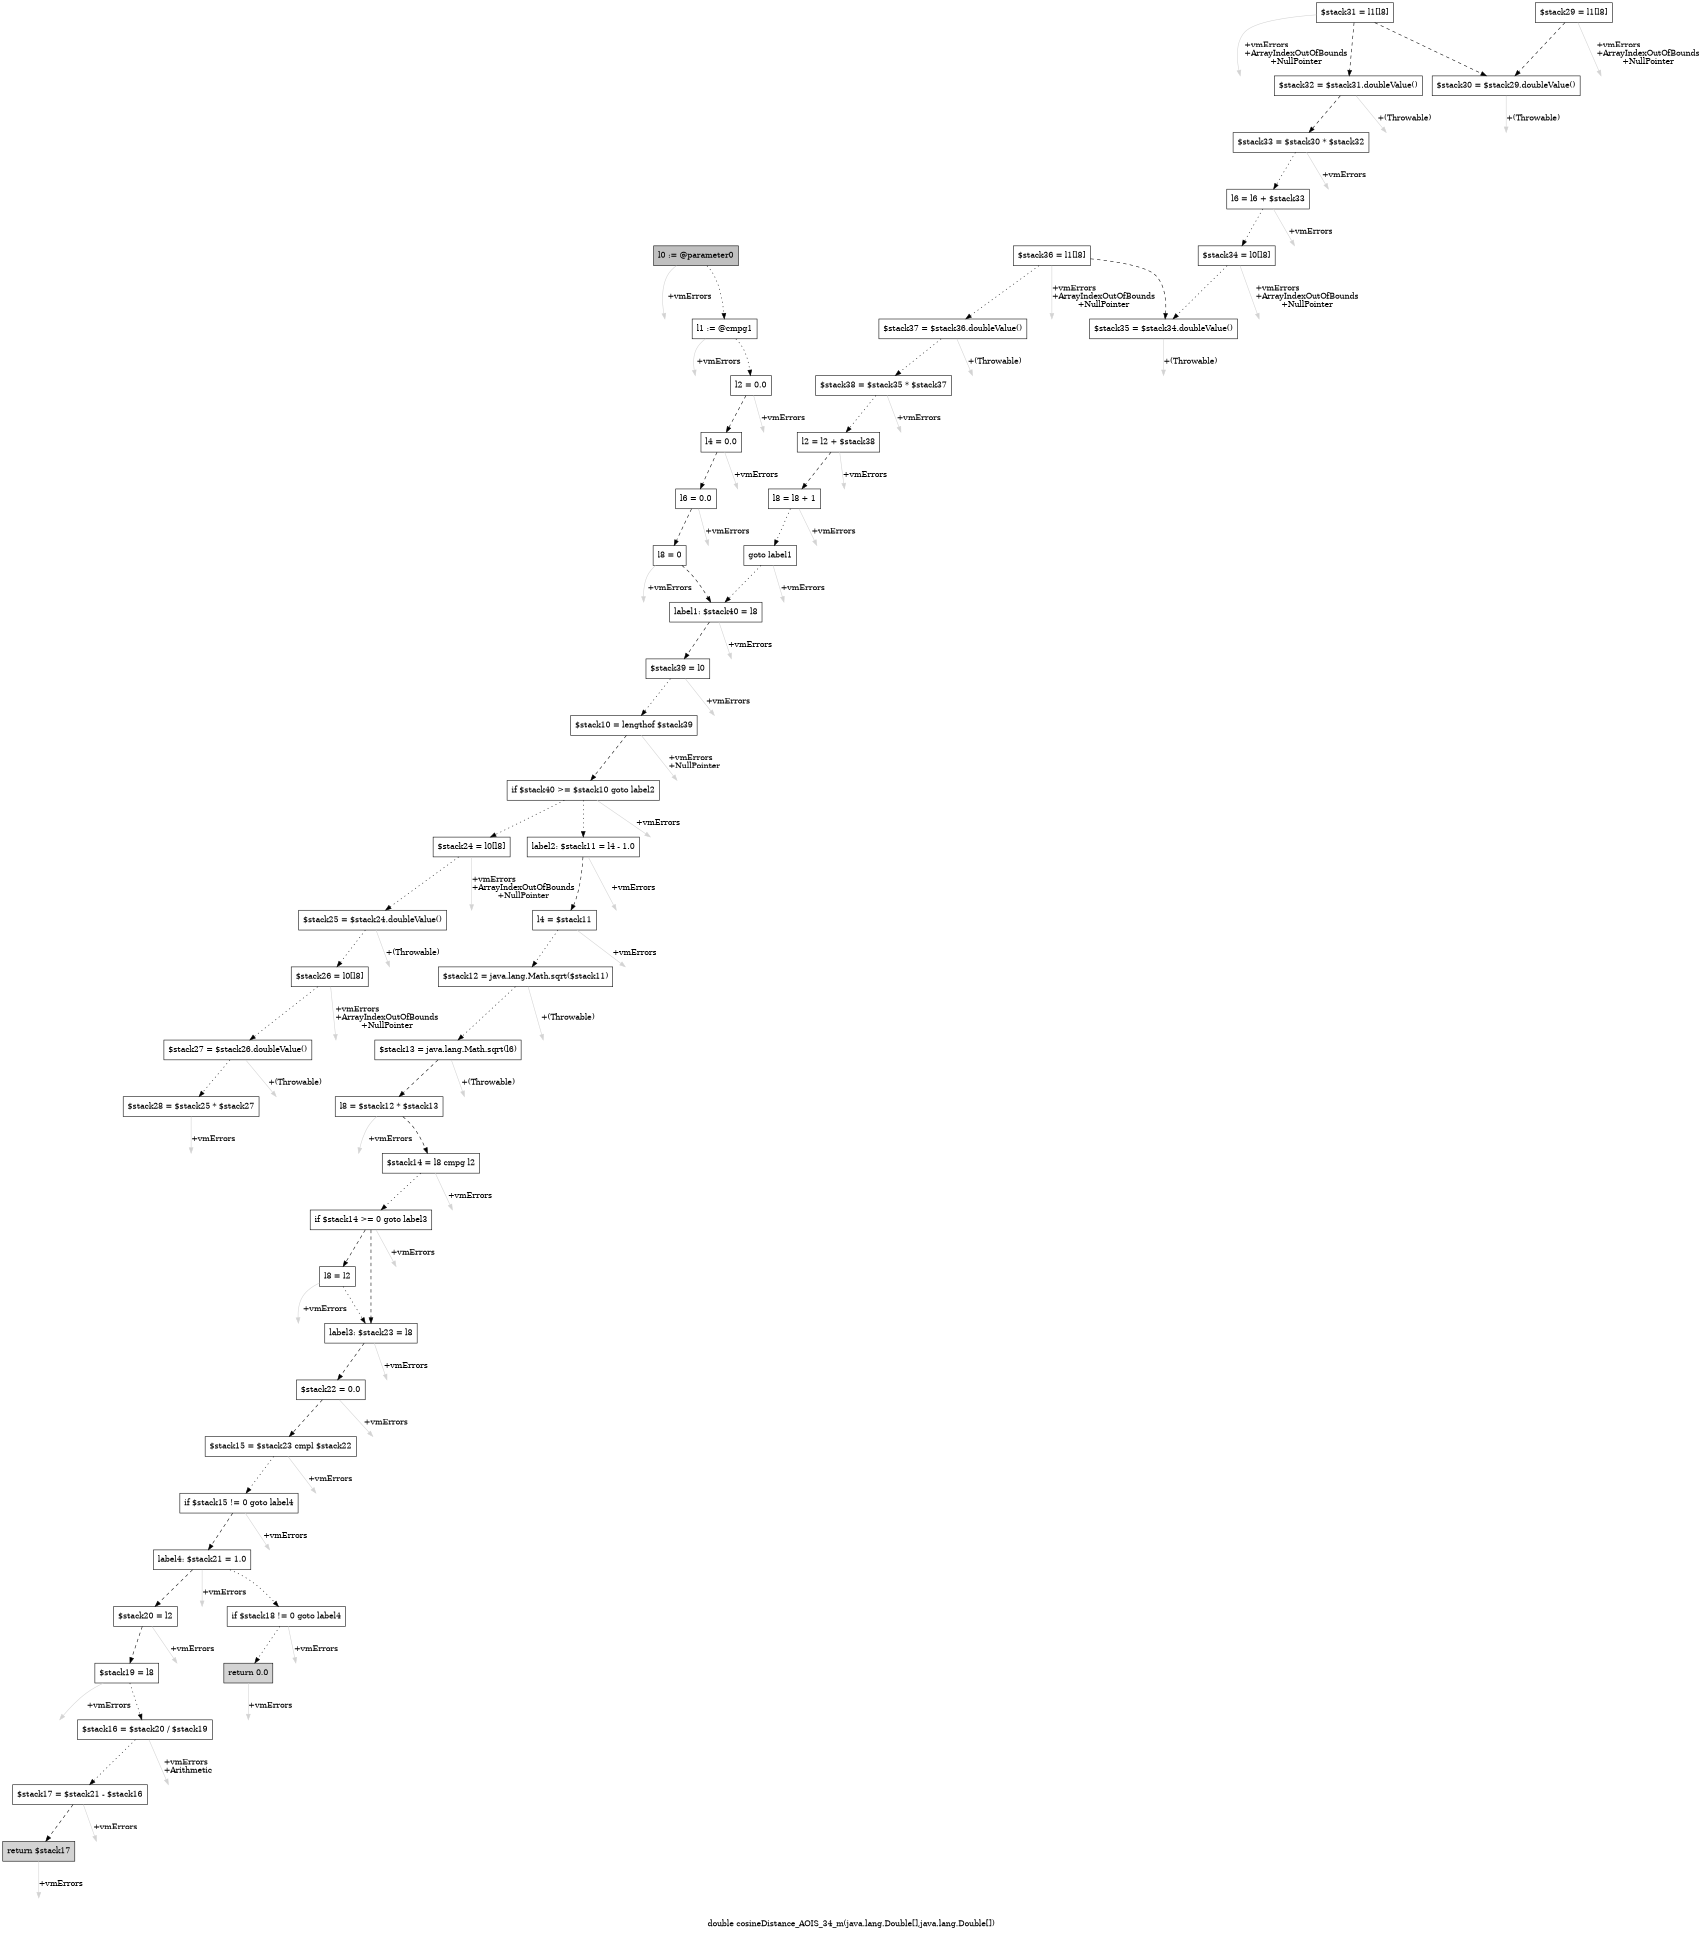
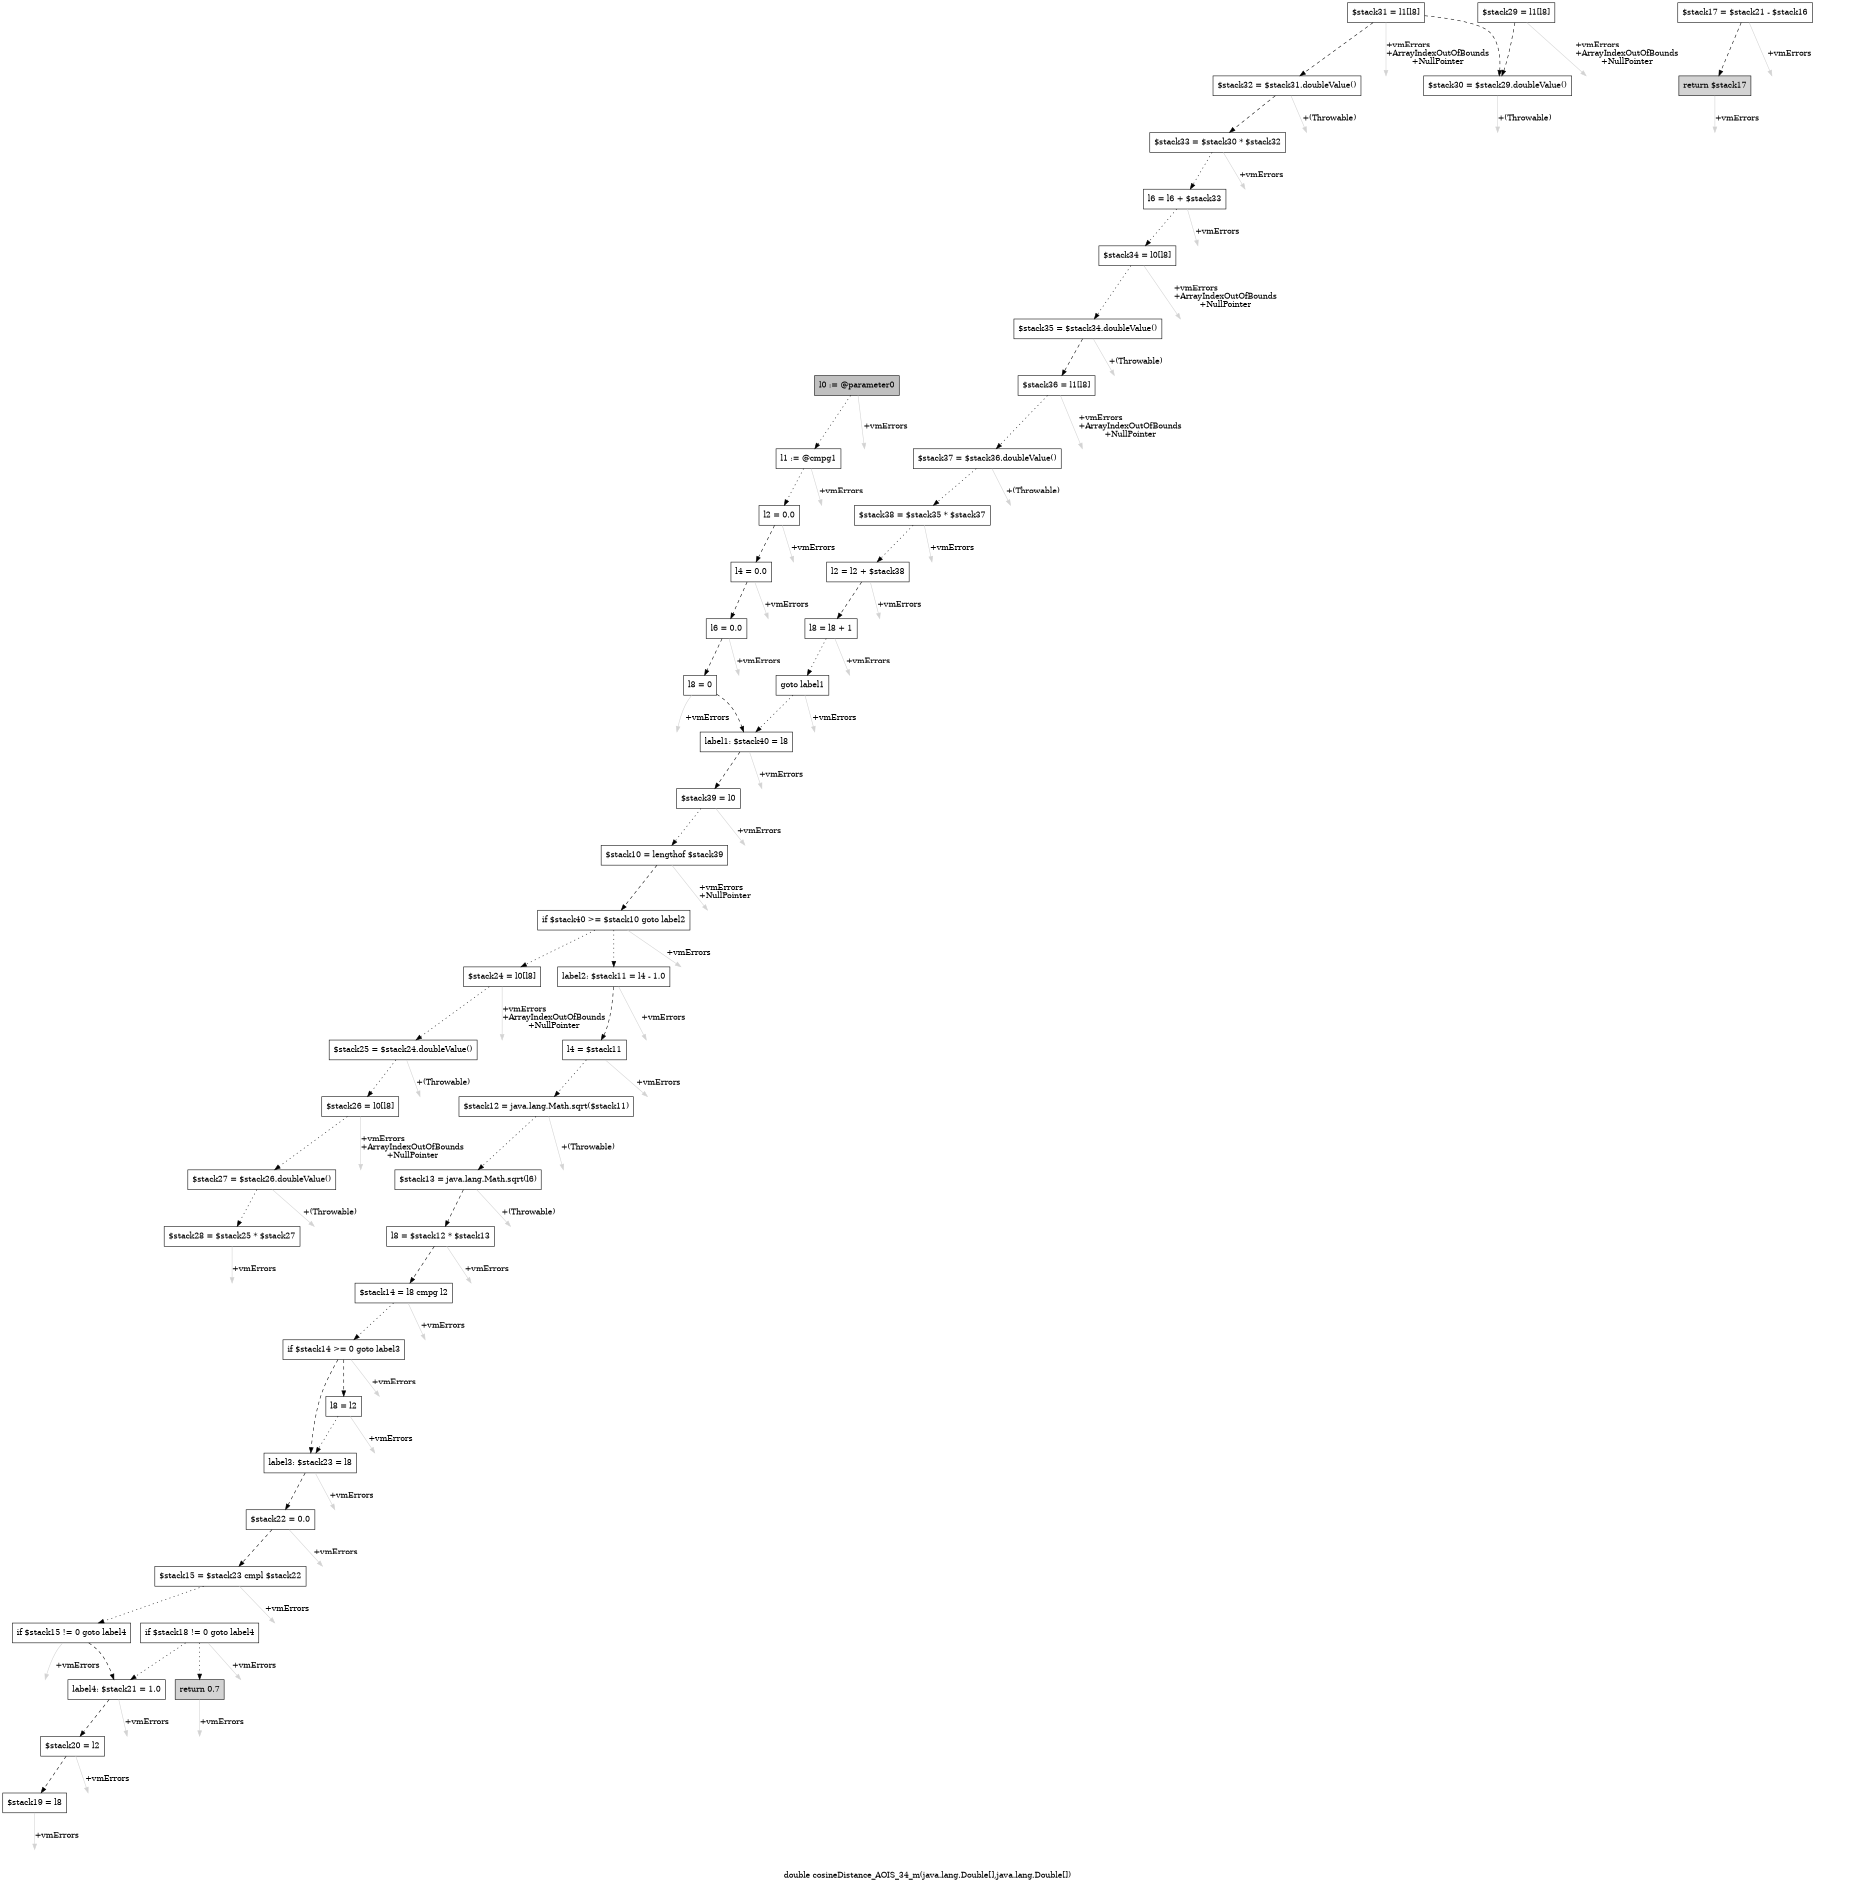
edge "$stack36 = l1[l8]" -> "$stack35 = $stack34.doubleValue()": reversed
edge "label4: $stack21 = 1.0" -> "if $stack18 != 0 goto label4": reversed
node "return 0.0": label "return 0.0" -> "return 0.7"
node "$stack16 = $stack20 / $stack19": removed
